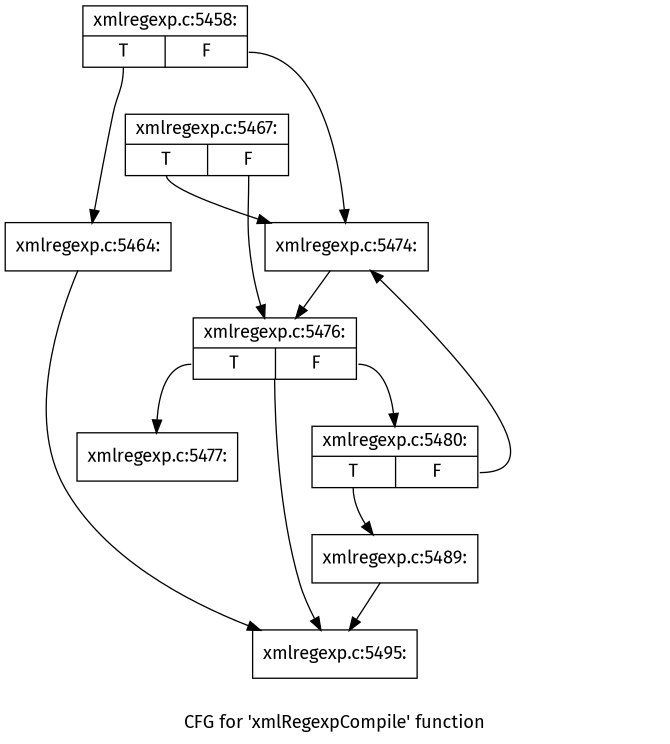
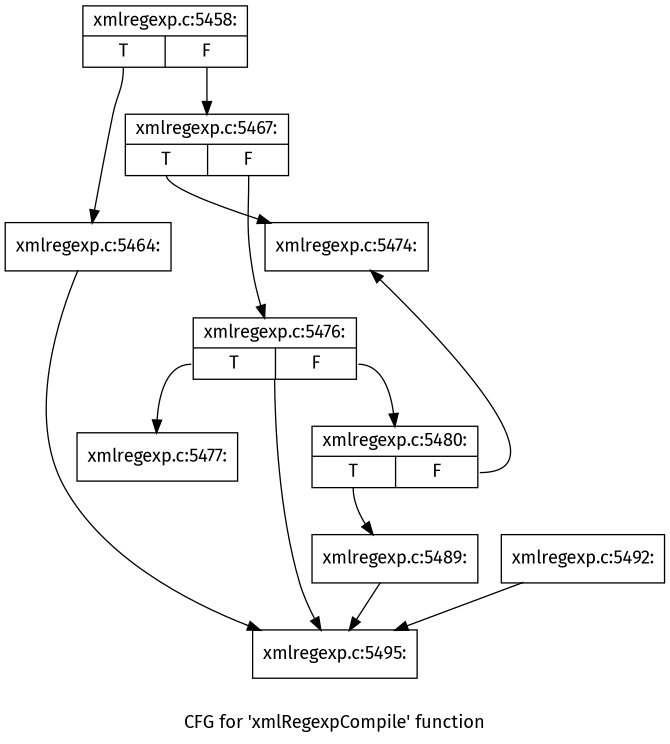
edge "xmlregexp.c:5458:" -> "xmlregexp.c:5474:": now "xmlregexp.c:5458:" -> "xmlregexp.c:5467:"
edge "xmlregexp.c:5474:" -> "xmlregexp.c:5476:": removed
node "xmlregexp.c:5492:": added
